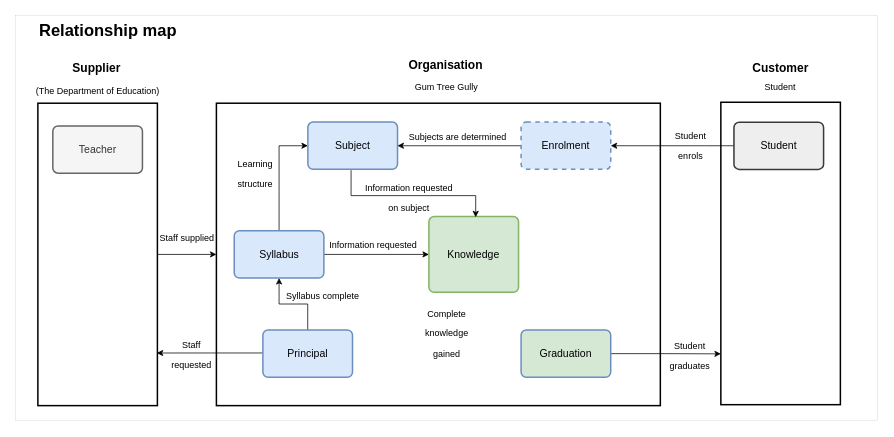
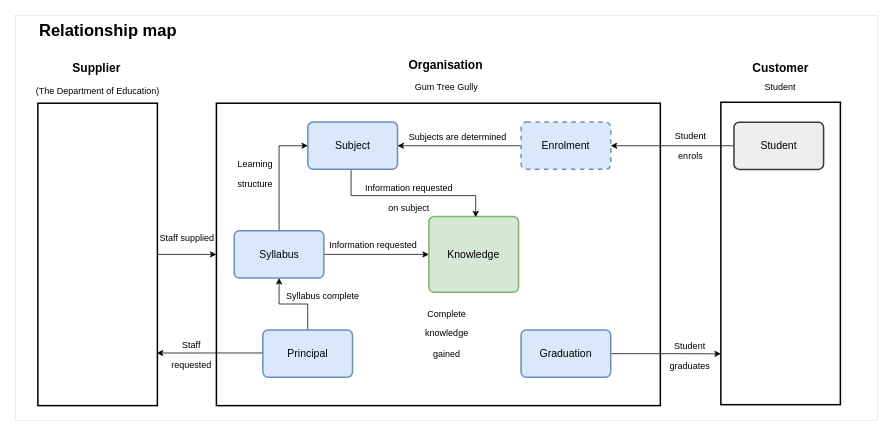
node "Teacher": removed
node "Graduation": fillcolor #d5e8d4 -> #dae8fc
